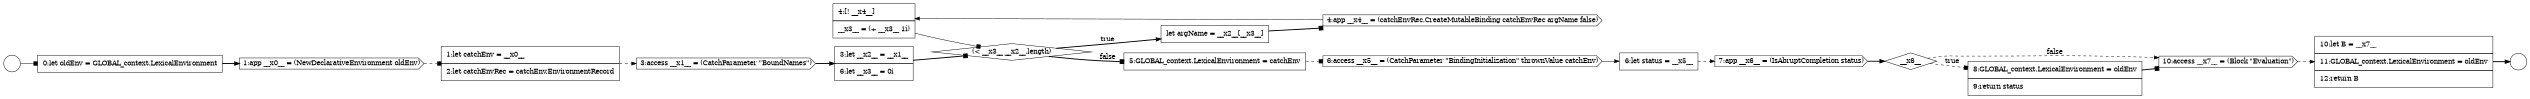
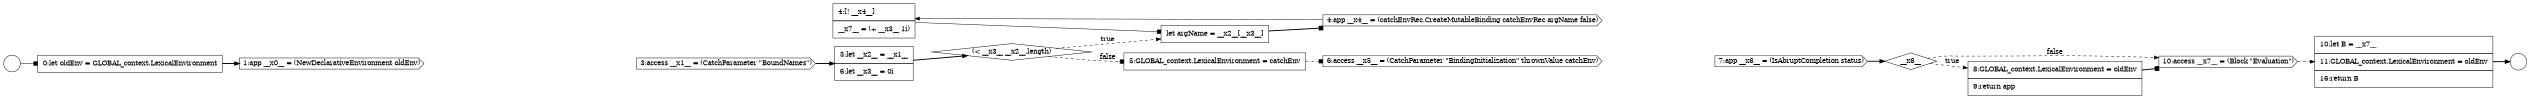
node "4:[! __x4__]": text "__x3__ = (+ __x3__ 1i)" -> "__x7__ = (+ __x3__ 1i)"
edge "4:[! __x4__]" -> "(< __x3__ __x2__.length)": now "4:[! __x4__]" -> "let argName = __x2__[__x3__]"
edge "(< __x3__ __x2__.length)" -> "let argName = __x2__[__x3__]": style bold -> dashed
edge "3:let __x2__ = __x1__" -> "(< __x3__ __x2__.length)": arrowhead box -> normal
edge "(< __x3__ __x2__.length)" -> "5:GLOBAL_context.LexicalEnvironment = catchEnv": style bold -> dashed
node "6:let status = __x5__": removed
node "1:let catchEnv = __x0__": removed
edge "__x6__" -> "8:GLOBAL_context.LexicalEnvironment = oldEnv": arrowhead box -> normal
node "10:let B = __x7__": text "12:return B" -> "16:return B"
node "8:GLOBAL_context.LexicalEnvironment = oldEnv": text "9:return status" -> "9:return app"
